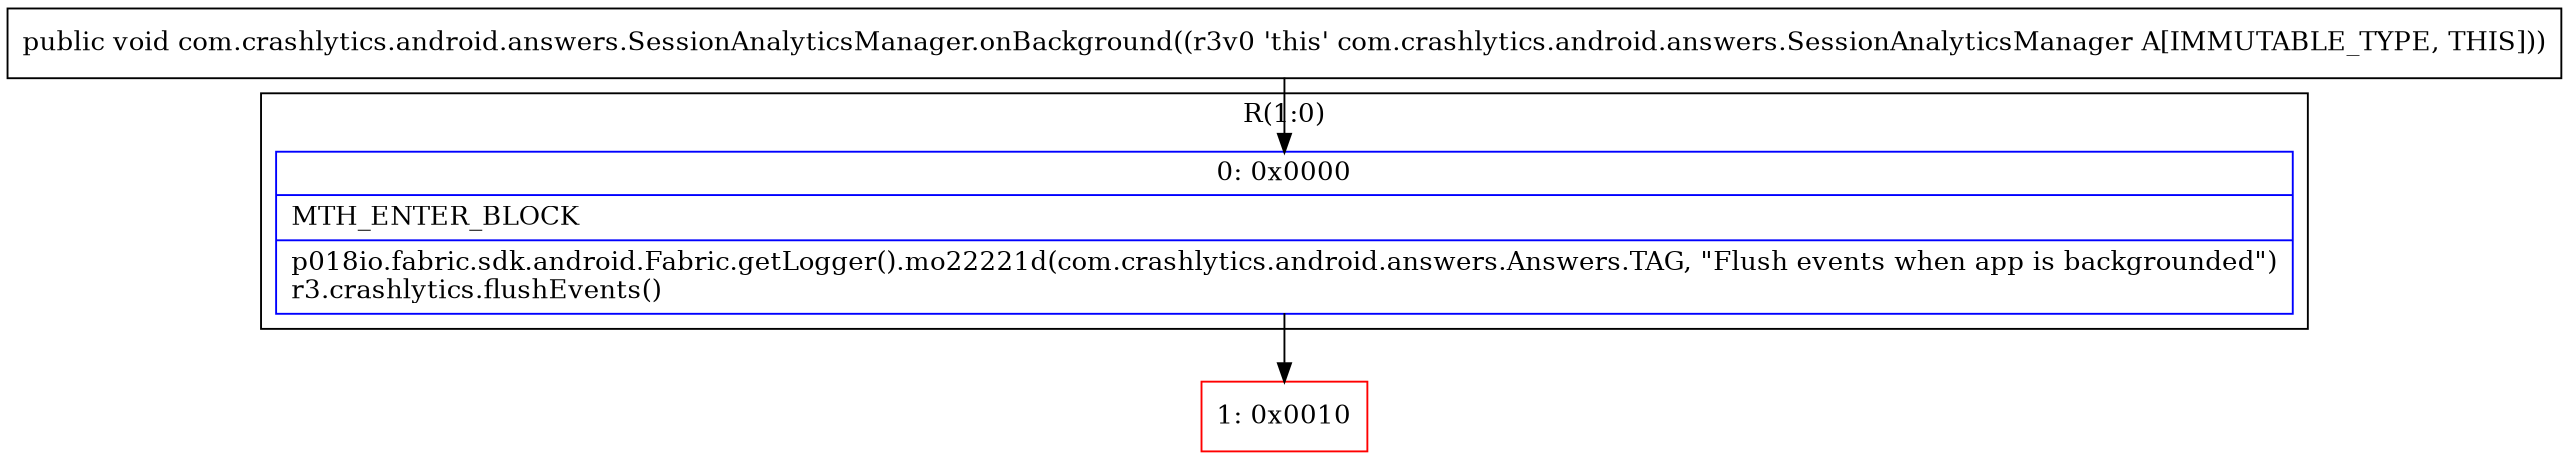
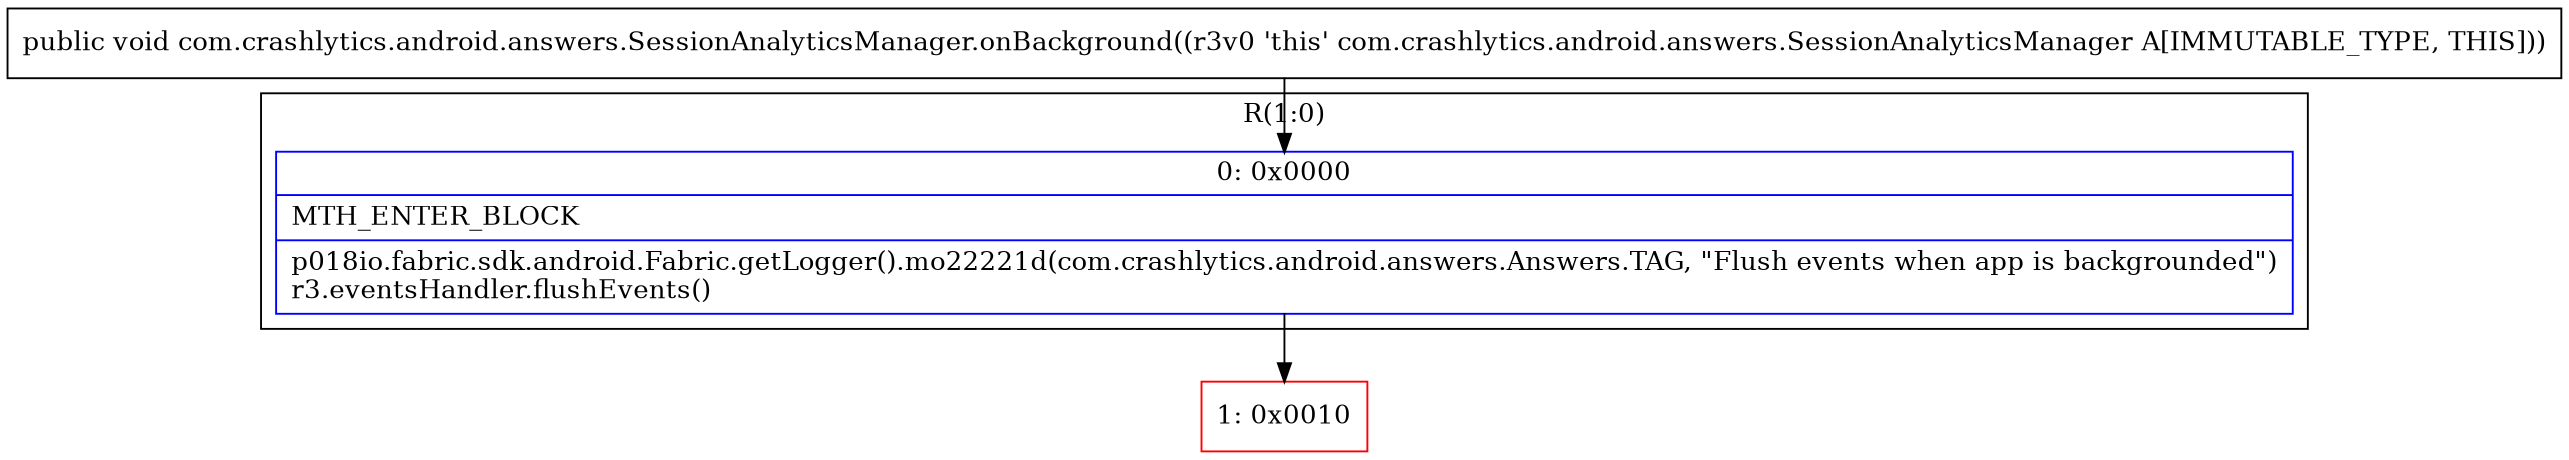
node "0: 0x0000": text "r3.crashlytics.flushEvents()" -> "r3.eventsHandler.flushEvents()"
